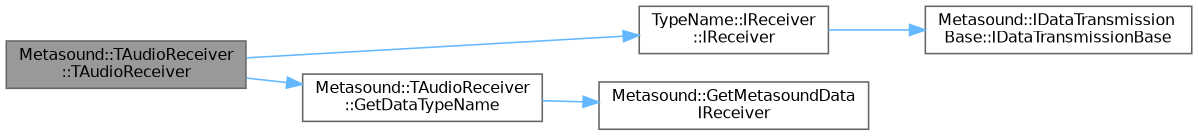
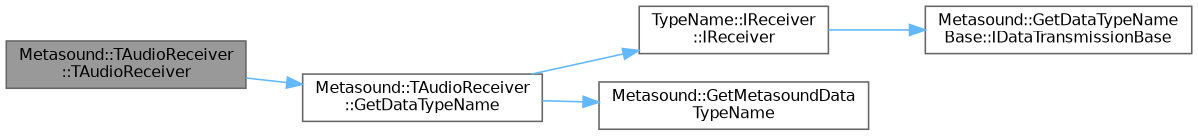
node "Metasound::IDataTransmission Base::IDataTransmissionBase": label "Metasound::IDataTransmission Base::IDataTransmissionBase" -> "Metasound::GetDataTypeName Base::IDataTransmissionBase"
edge "Metasound::TAudioReceiver ::TAudioReceiver" -> "TypeName::IReceiver ::IReceiver": now "Metasound::TAudioReceiver ::GetDataTypeName" -> "TypeName::IReceiver ::IReceiver"
node "Metasound::GetMetasoundData IReceiver": label "Metasound::GetMetasoundData IReceiver" -> "Metasound::GetMetasoundData TypeName"
